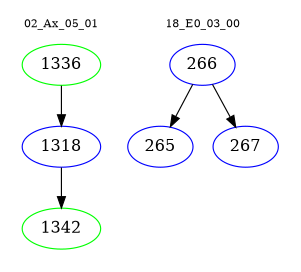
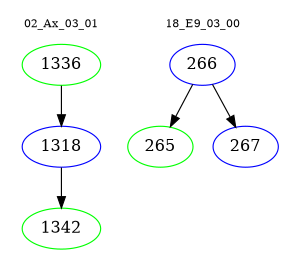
cluster "02_Ax_05_01": label "02_Ax_05_01" -> "02_Ax_03_01"
cluster "18_E0_03_00": label "18_E0_03_00" -> "18_E9_03_00"
node "265": color blue -> green
